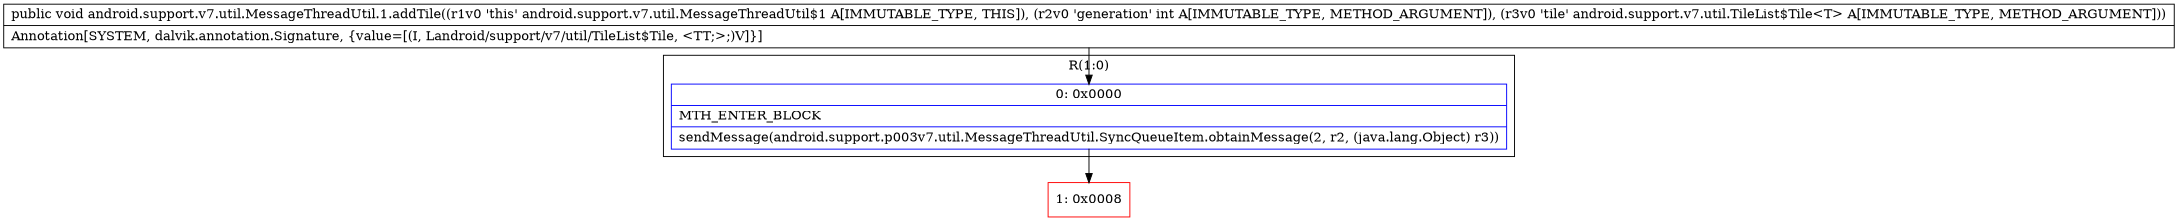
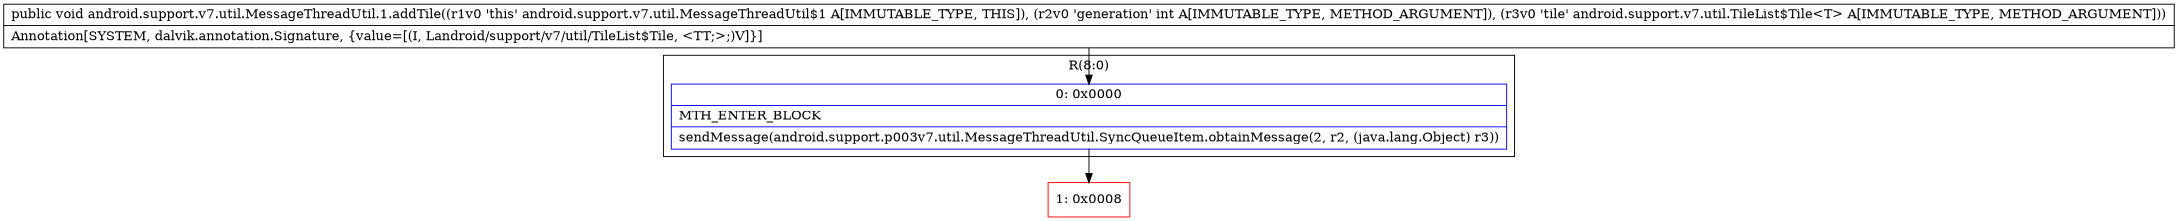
cluster "R(1:0)": label "R(1:0)" -> "R(8:0)"
